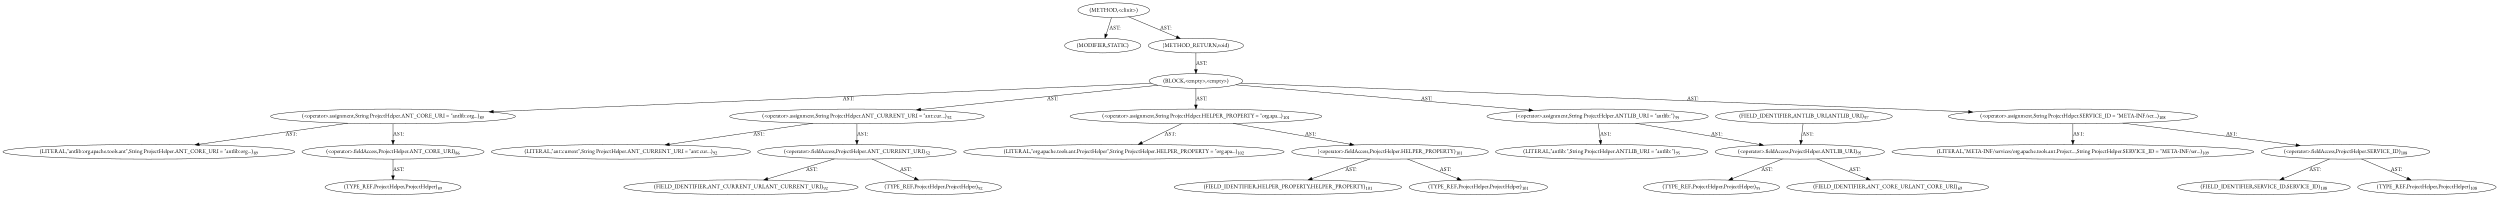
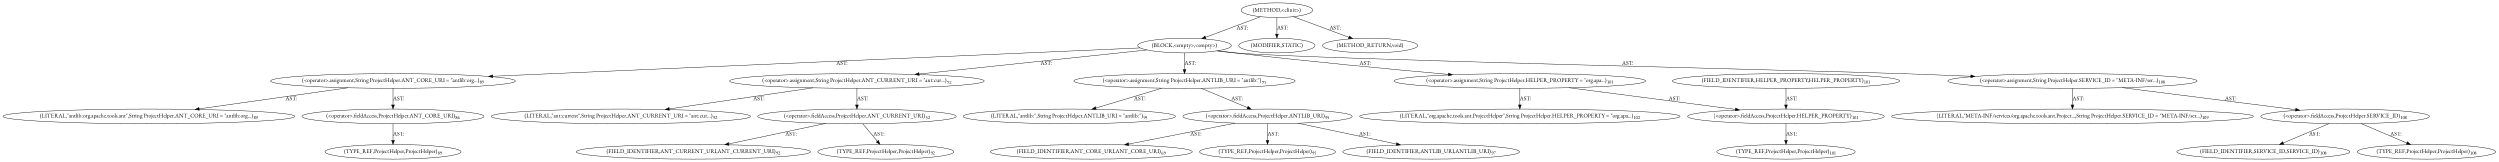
edge "(METHOD_RETURN,void)" -> "(BLOCK,<empty>,<empty>)": now "(METHOD,<clinit>)" -> "(BLOCK,<empty>,<empty>)"
edge "(FIELD_IDENTIFIER,ANTLIB_URI,ANTLIB_URI)" -> "(<operator>.fieldAccess,ProjectHelper.ANTLIB_URI)": reversed
edge "(<operator>.fieldAccess,ProjectHelper.HELPER_PROPERTY)" -> "(FIELD_IDENTIFIER,HELPER_PROPERTY,HELPER_PROPERTY)": reversed
